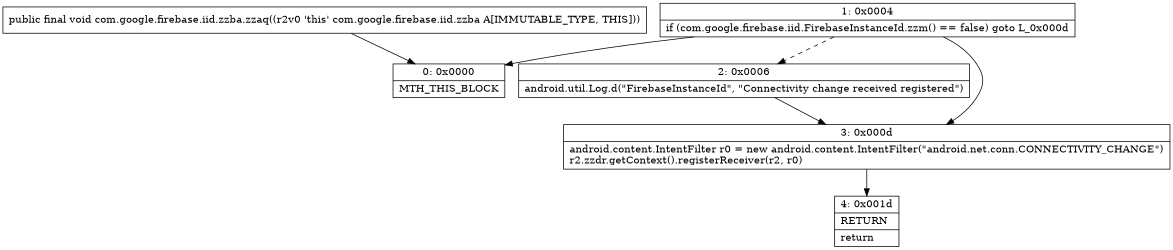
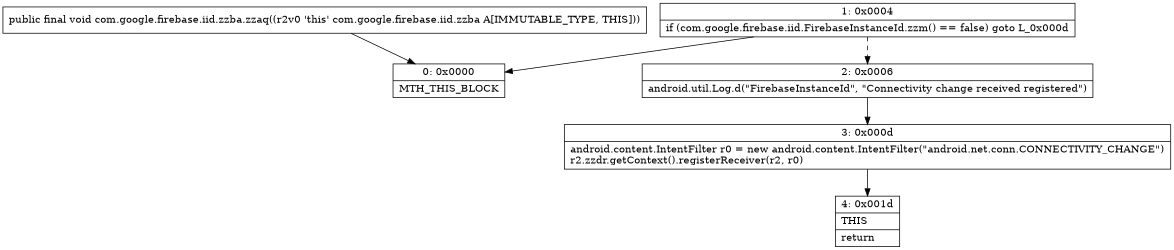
edge "1: 0x0004" -> "3: 0x000d": removed
node "4: 0x001d": text "RETURN" -> "THIS"
